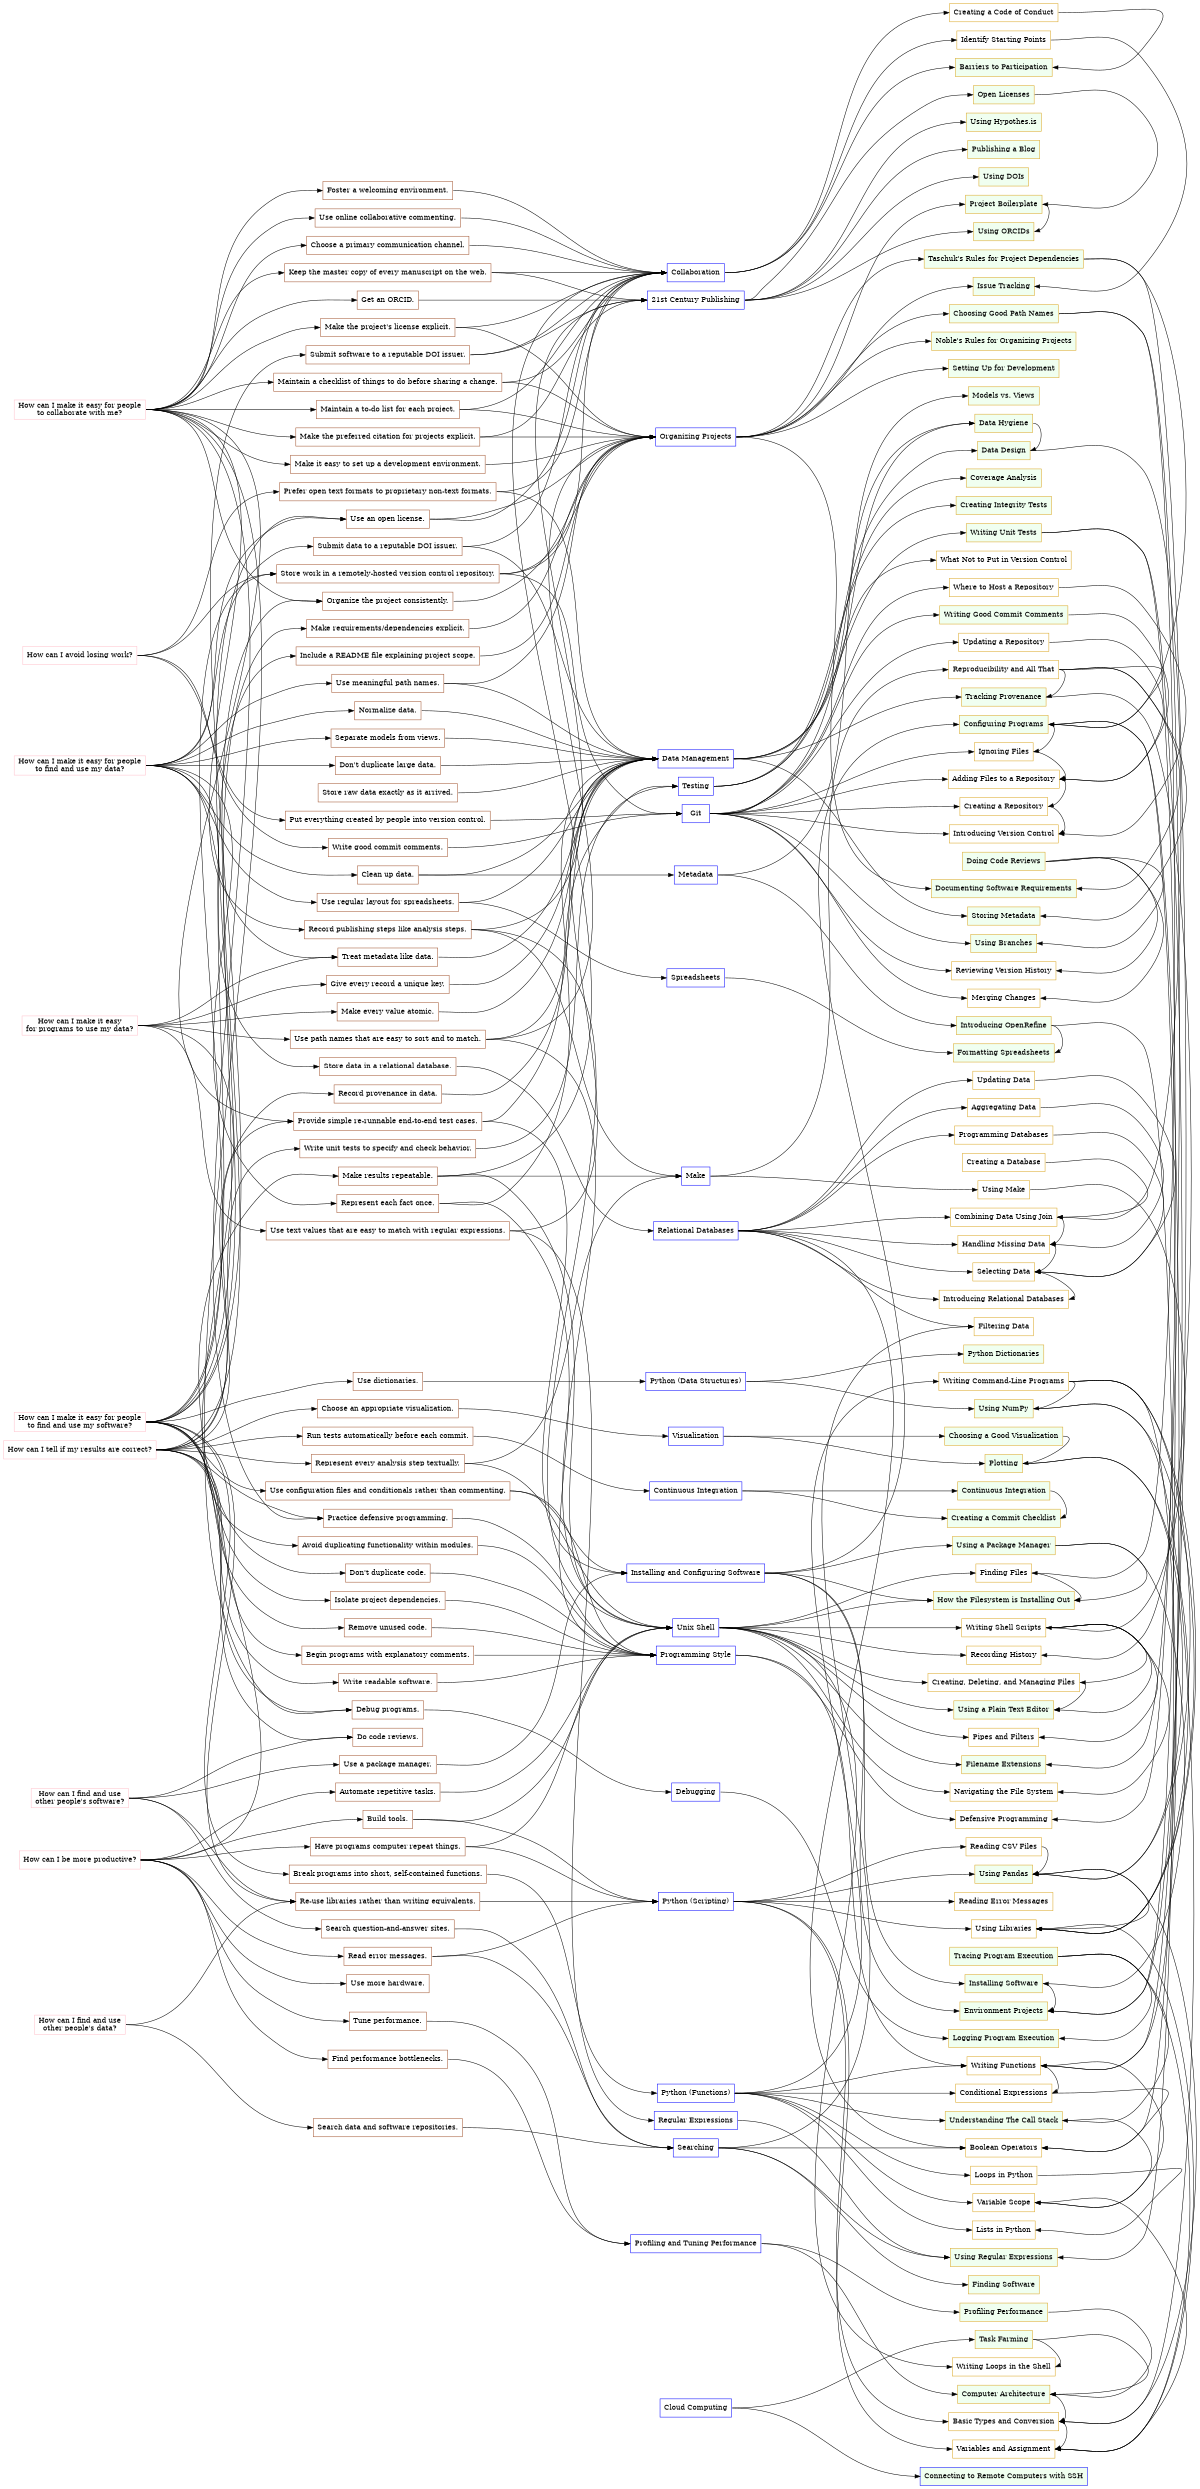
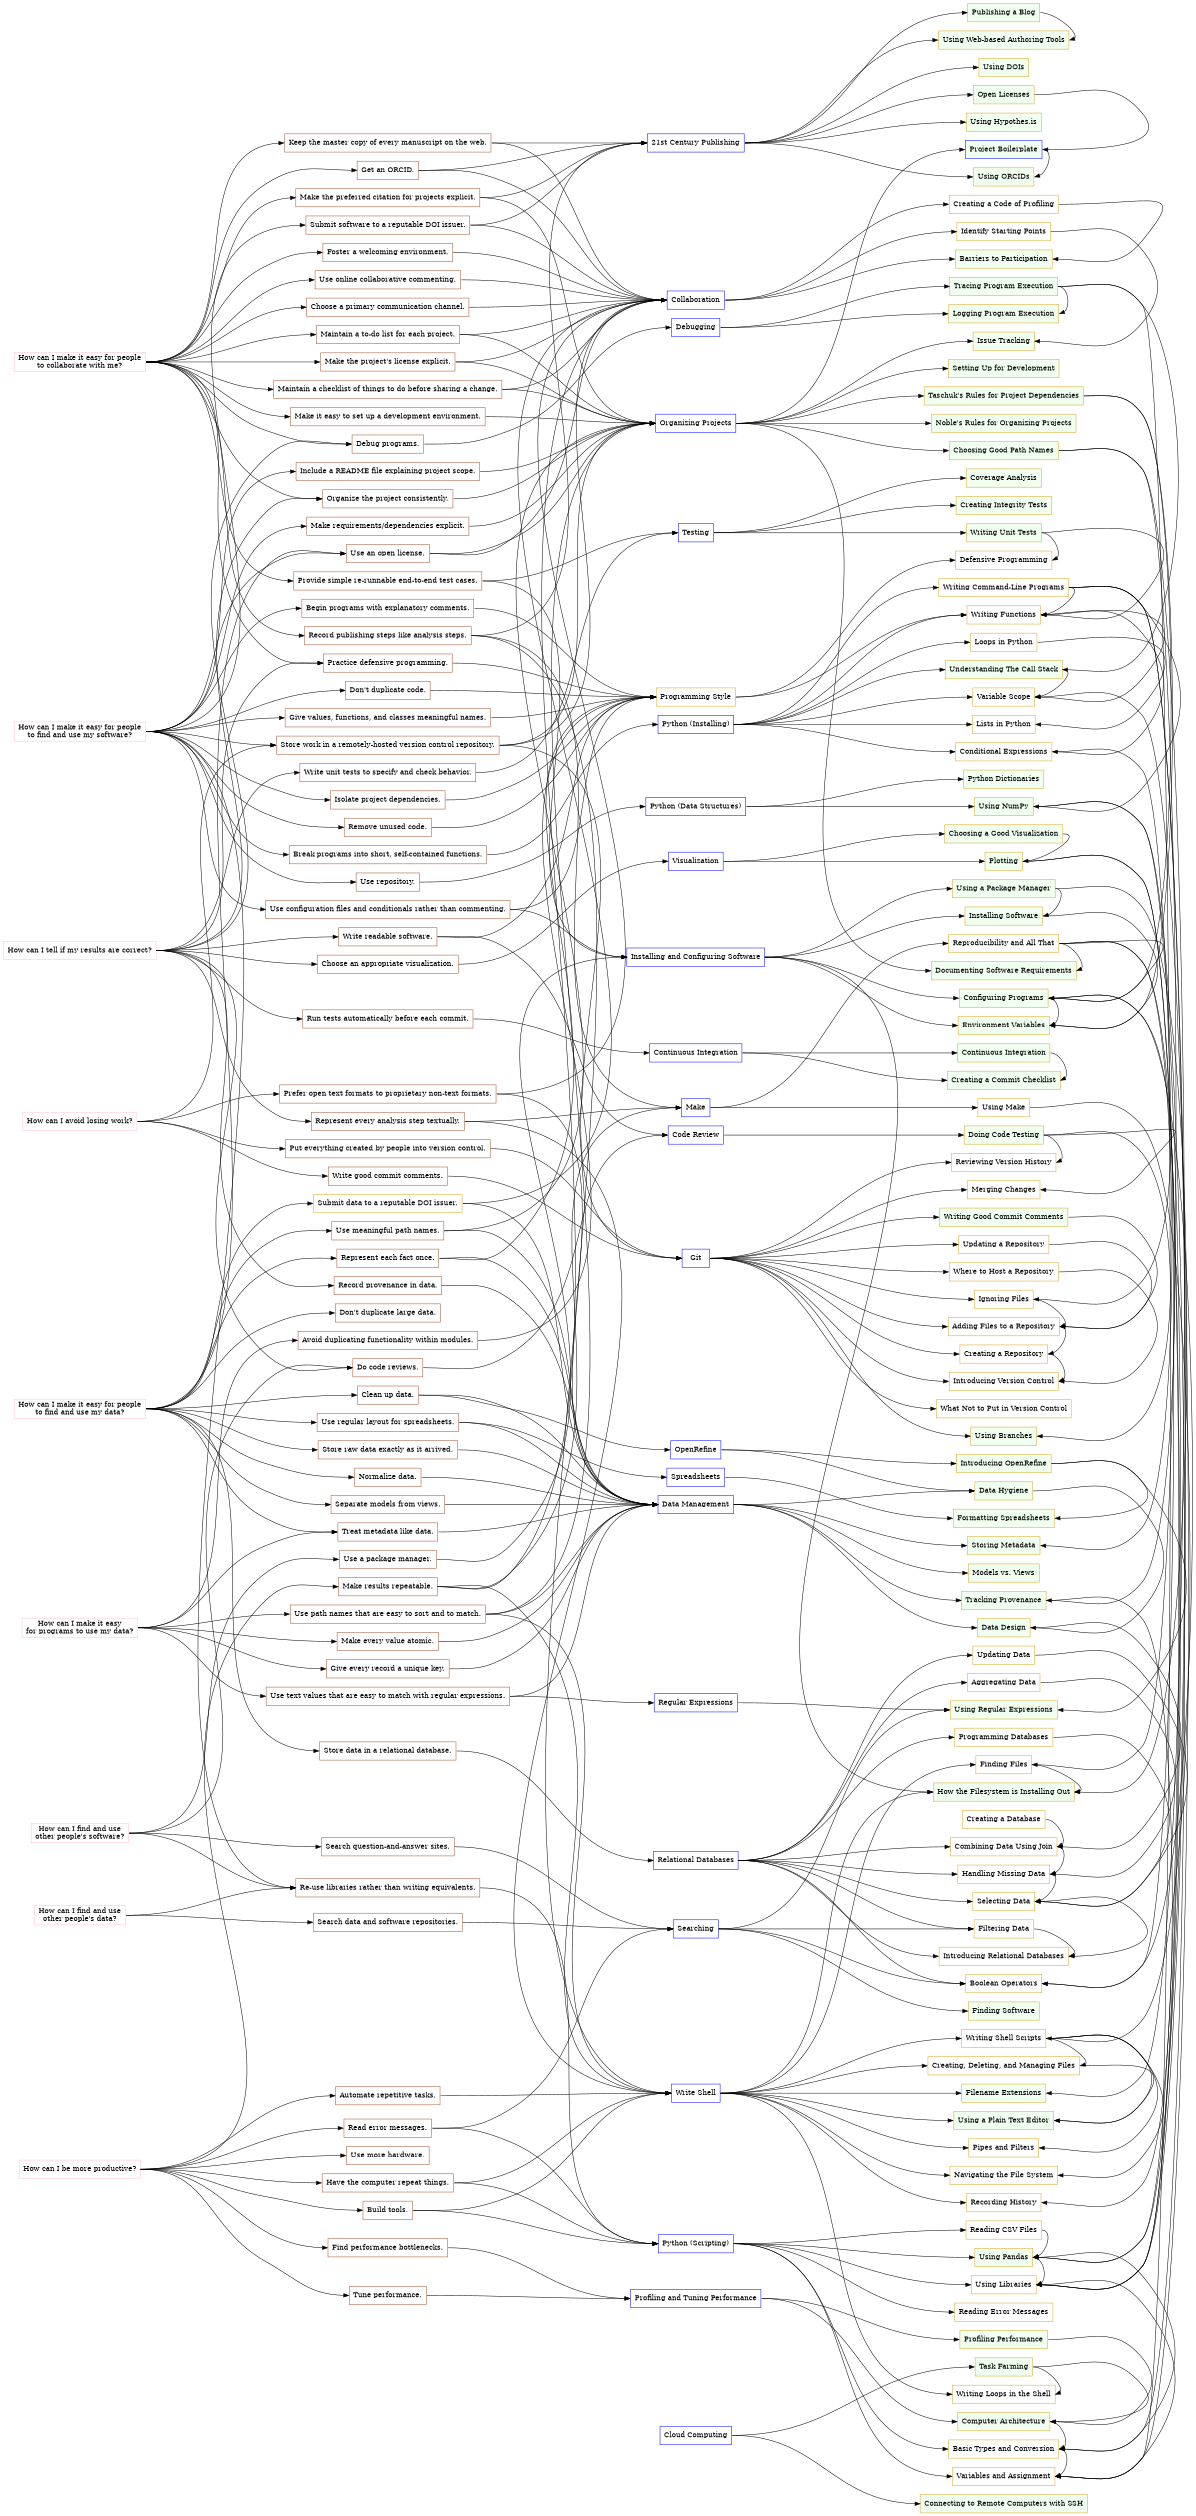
node "Creating a Code of Conduct": label "Creating a Code of Conduct" -> "Creating a Code of Profiling"
node "Using Web-based Authoring Tools": added
node "Project Boilerplate": color goldenrod -> blue
edge "Get an ORCID." -> "Collaboration": added
edge "Debugging" -> "Tracing Program Execution": added
node "Submit data to a reputable DOI issuer.": color sienna -> goldenrod
node "Give values, functions, and classes meaningful names.": added
edge "Don't duplicate large data." -> "Data Management": removed
node "Doing Code Reviews": label "Doing Code Reviews" -> "Doing Code Testing"
node "Metadata": label "Metadata" -> "OpenRefine"
node "Code Review": added
edge "How can I tell if my results are correct?" -> "Provide simple re-runnable end-to-end test cases.": removed
node "Use dictionaries.": label "Use dictionaries." -> "Use repository."
edge "How can I make it easy for people to find and use my data?" -> "Store raw data exactly as it arrived.": added
node "Unix Shell": label "Unix Shell" -> "Write Shell"
node "Programming Style": color blue -> goldenrod
node "Have programs computer repeat things.": label "Have programs computer repeat things." -> "Have the computer repeat things."
edge "Filtering Data" -> "Introducing Relational Databases": added
node "Environment Projects": label "Environment Projects" -> "Environment Variables"
node "Python (Functions)": label "Python (Functions)" -> "Python (Installing)"
node "Connecting to Remote Computers with SSH": color blue -> goldenrod
